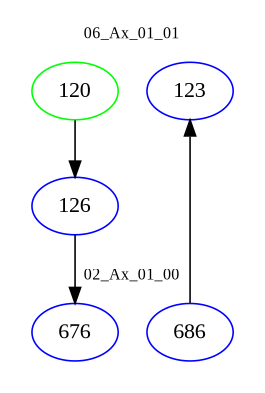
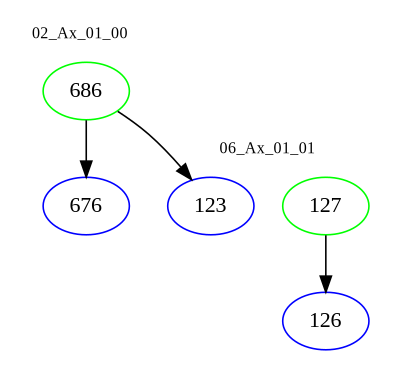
node "120": label "120" -> "127"
edge "126" -> "676": now "686" -> "676"
node "686": color blue -> green
